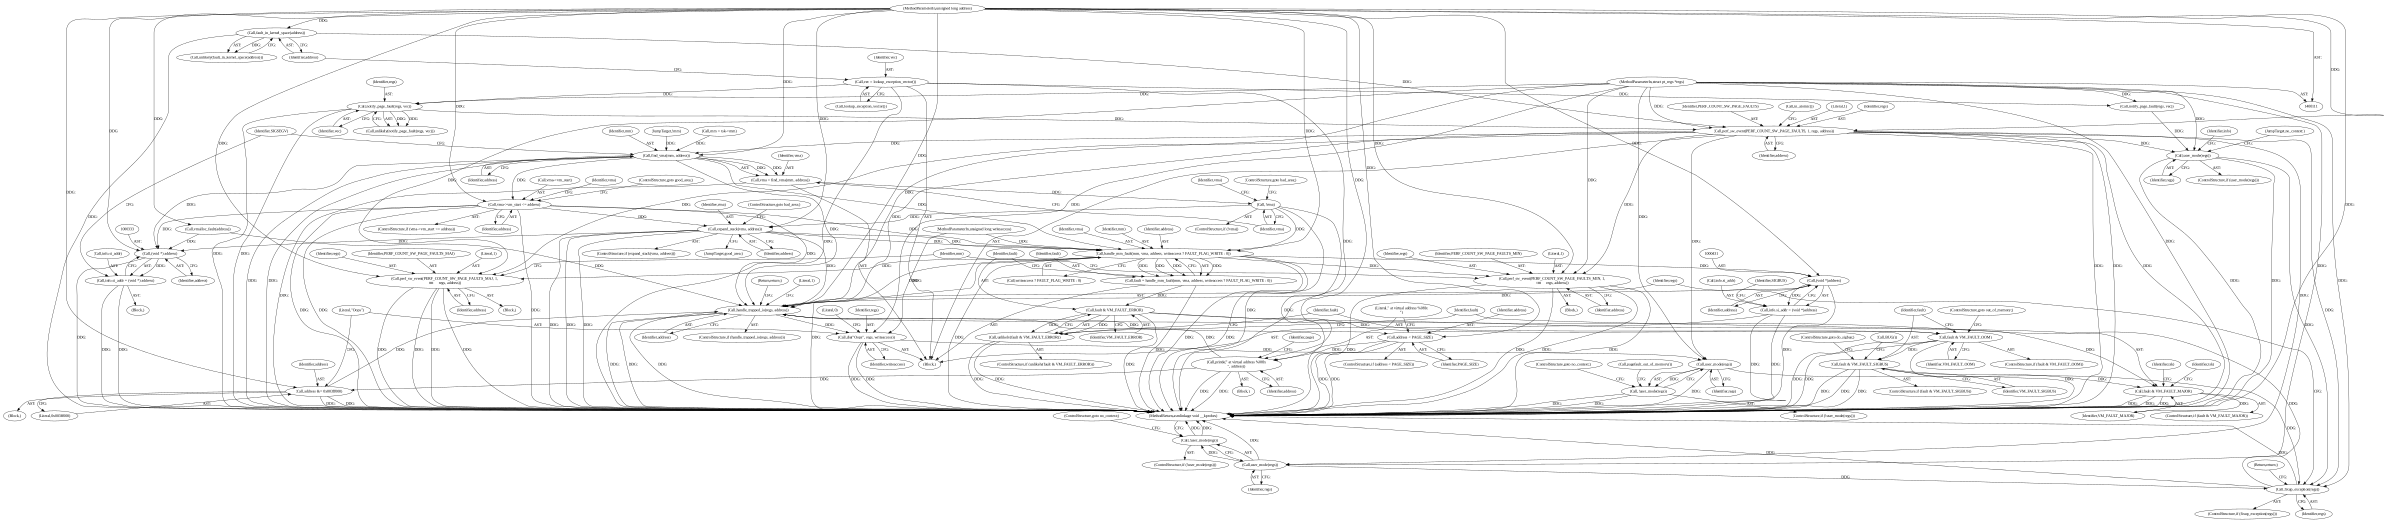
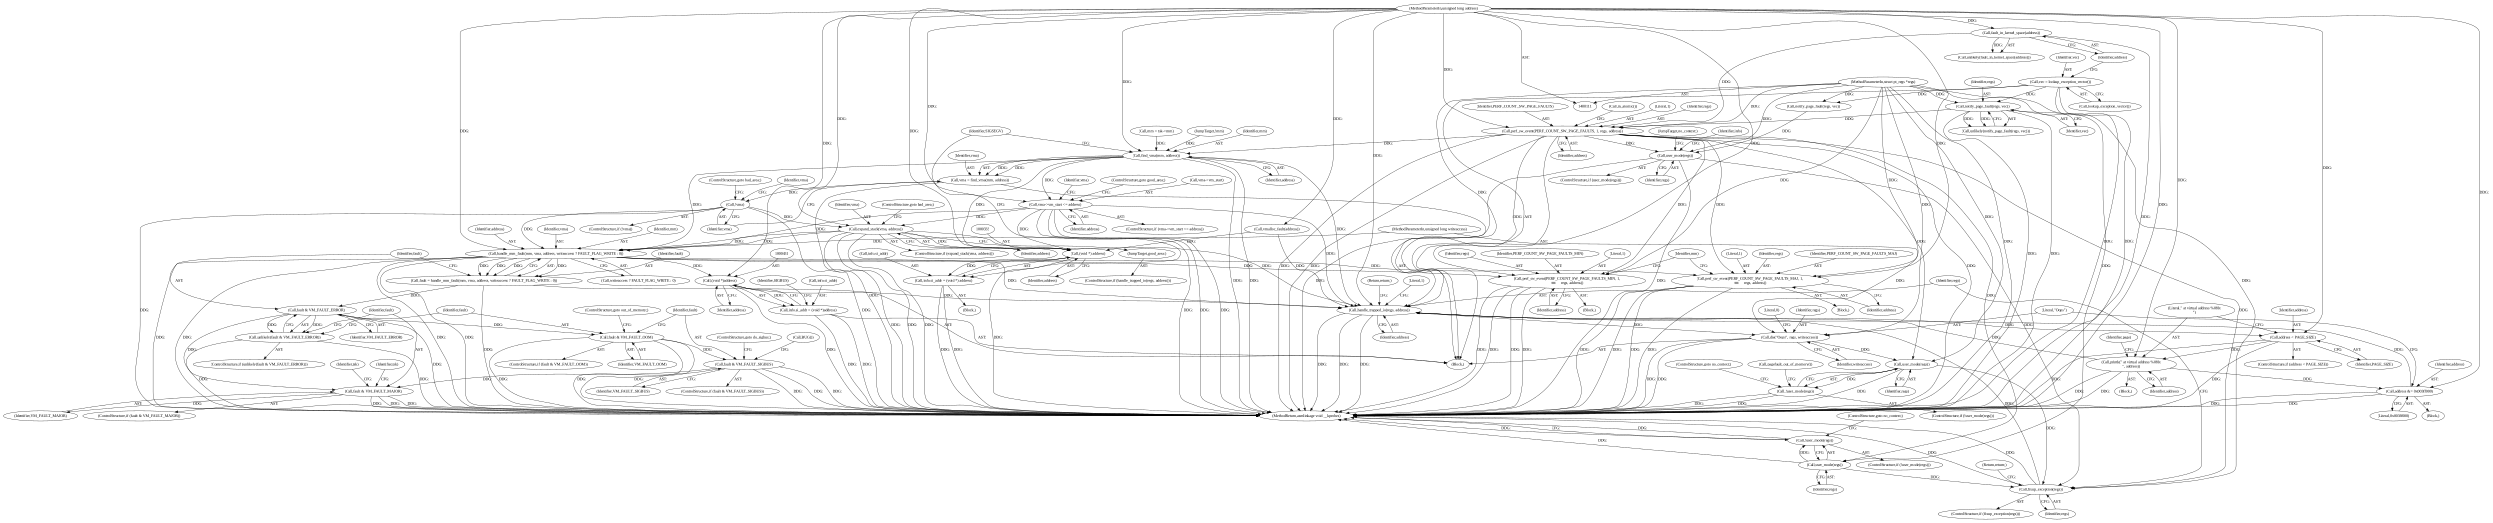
edge "(Call,unlikely(fault_in_kernel_space(address)))" -> "(Call,fault_in_kernel_space(address))": removed, label "CFG:"
edge "(Call,handle_trapped_io(regs, address))" -> "(ControlStructure,if (handle_trapped_io(regs, address)))": now "(JumpTarget,good_area:)" -> "(ControlStructure,if (handle_trapped_io(regs, address)))"
edge "(Call,fault & VM_FAULT_OOM)" -> "(Identifier,VM_FAULT_OOM)": label "CFG: " -> "AST: "
